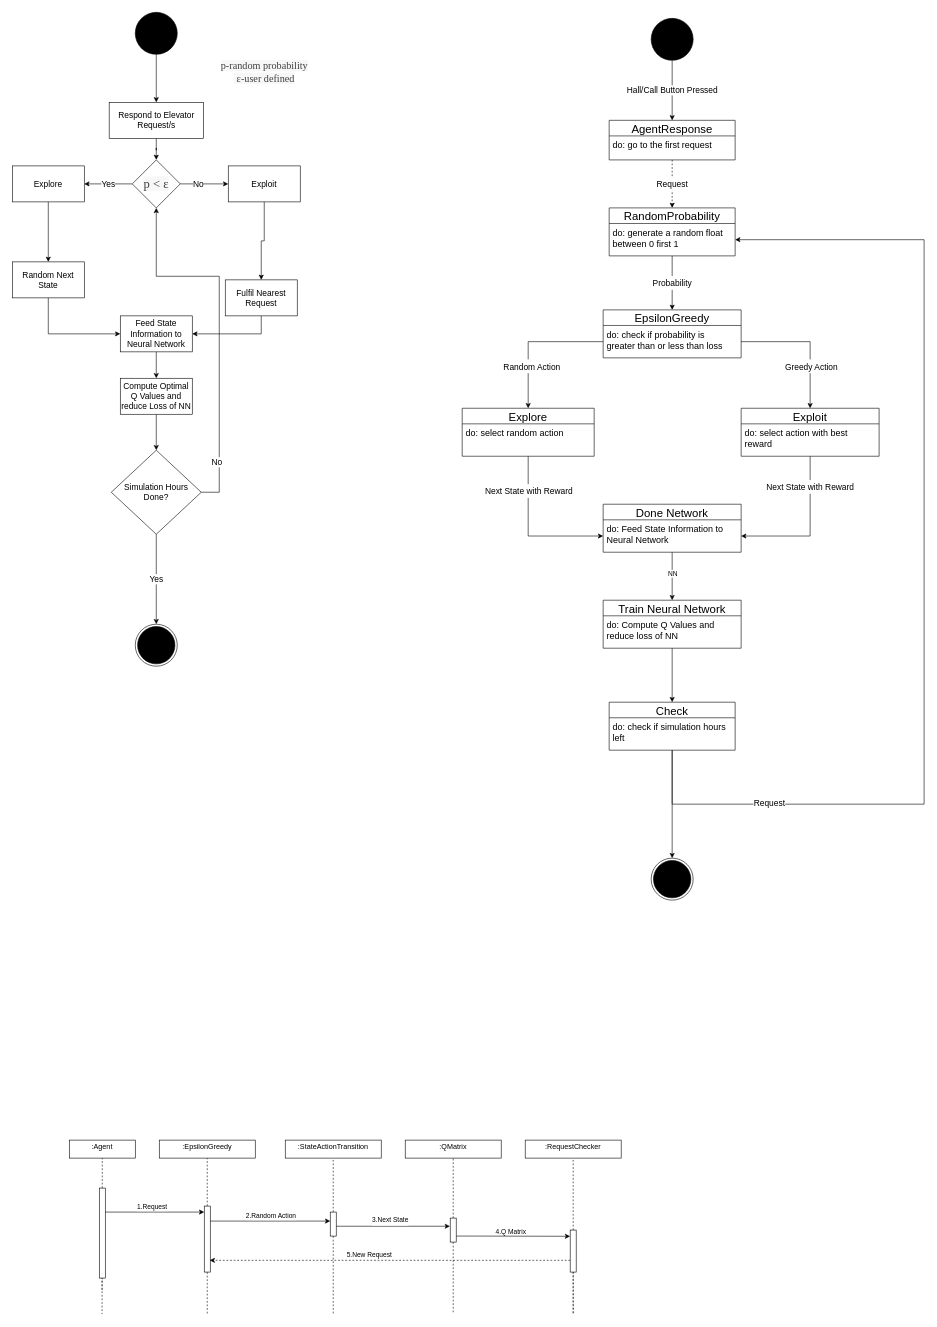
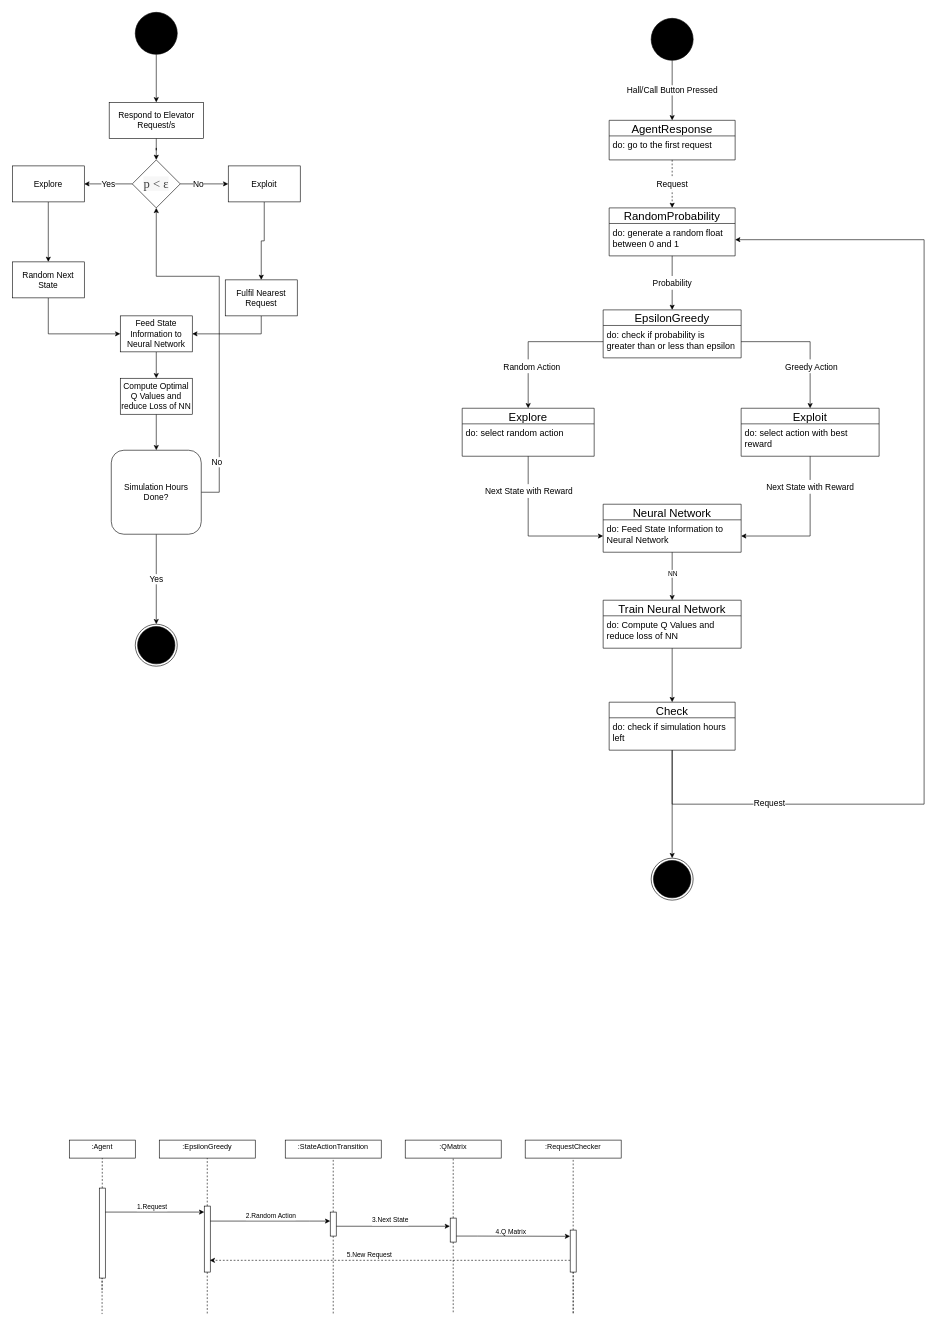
node "p-random probability ε-user defined": removed
node "do: generate a random float between 0 first 1": label "do: generate a random float between 0 first 1" -> "do: generate a random float between 0 and 1"
node "do: check if probability is greater than or less than loss": label "do: check if probability is greater than or less than loss" -> "do: check if probability is greater than or less than epsilon"
node "Simulation Hours Done?": shape diamond -> rounded rectangle
node "Done Network": label "Done Network" -> "Neural Network"
